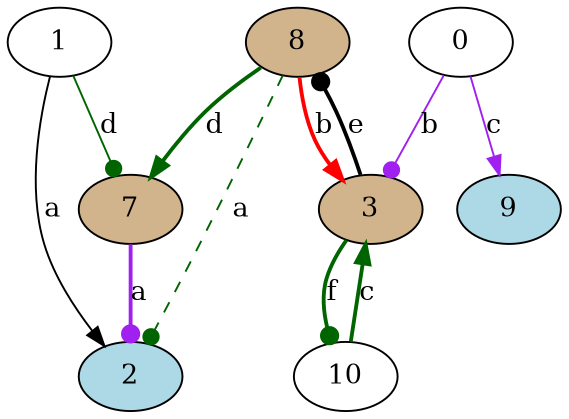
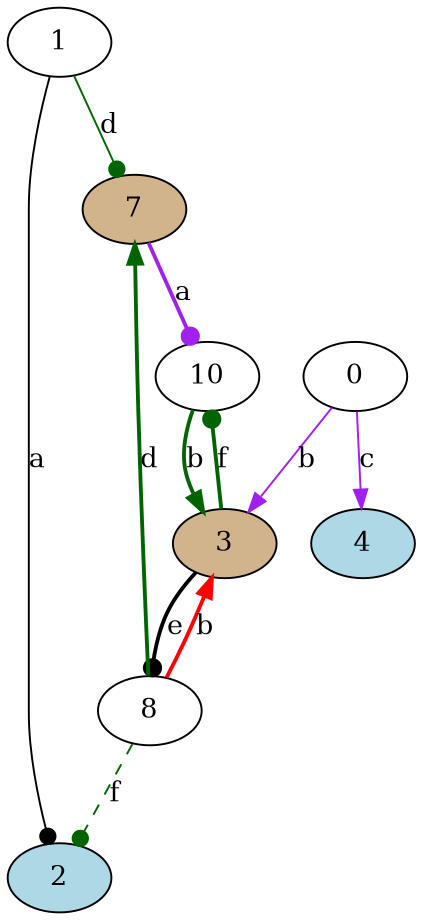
node "8": fillcolor tan -> white
edge "0" -> "3": arrowhead dot -> normal
edge "8" -> "2": label "a" -> "f"
node "9": label "9" -> "4"
edge "1" -> "2": arrowhead normal -> dot
edge "7" -> "2": now "7" -> "10"
edge "10" -> "3": label "c" -> "b"
